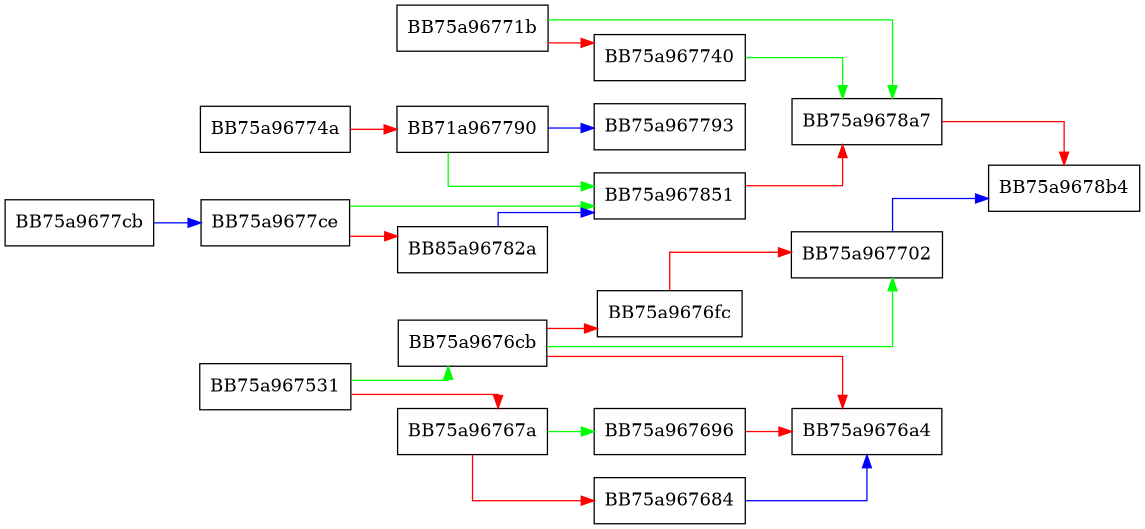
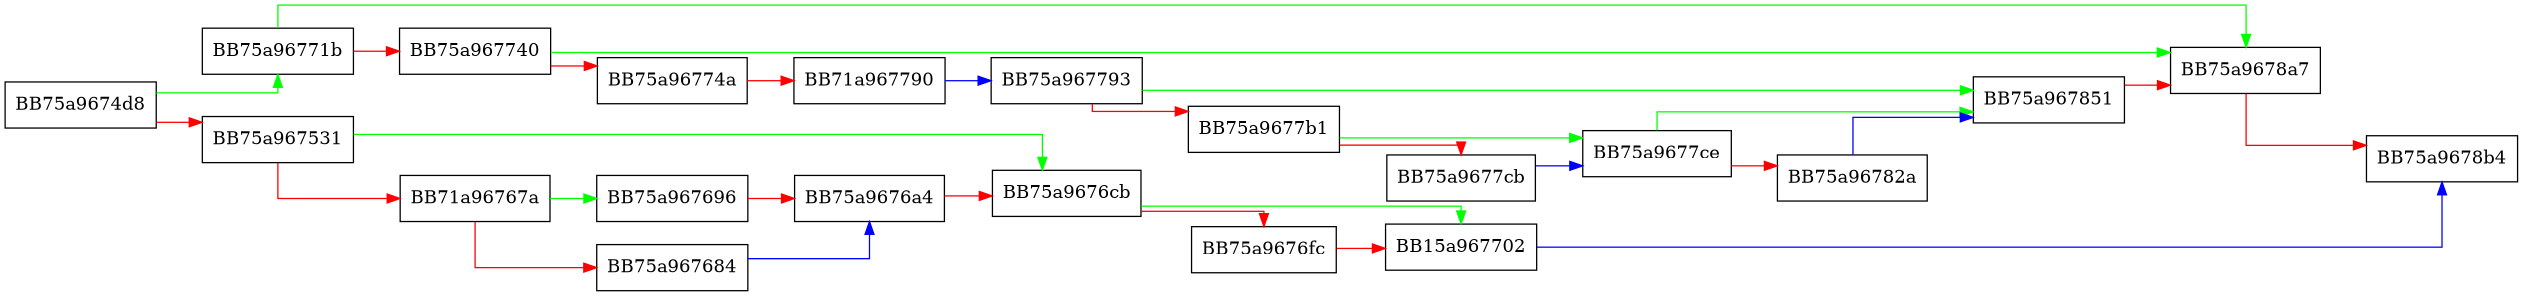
edge "BB75a967740" -> "BB75a96774a": added
node "BB75a9674d8": added
node "BB75a9677b1": added
edge "BB71a967790" -> "BB75a967851": now "BB75a967793" -> "BB75a967851"
node "BB85a96782a": label "BB85a96782a" -> "BB75a96782a"
node "BB75a967702": label "BB75a967702" -> "BB15a967702"
edge "BB75a9676cb" -> "BB75a9676a4": reversed
node "BB75a96767a": label "BB75a96767a" -> "BB71a96767a"
